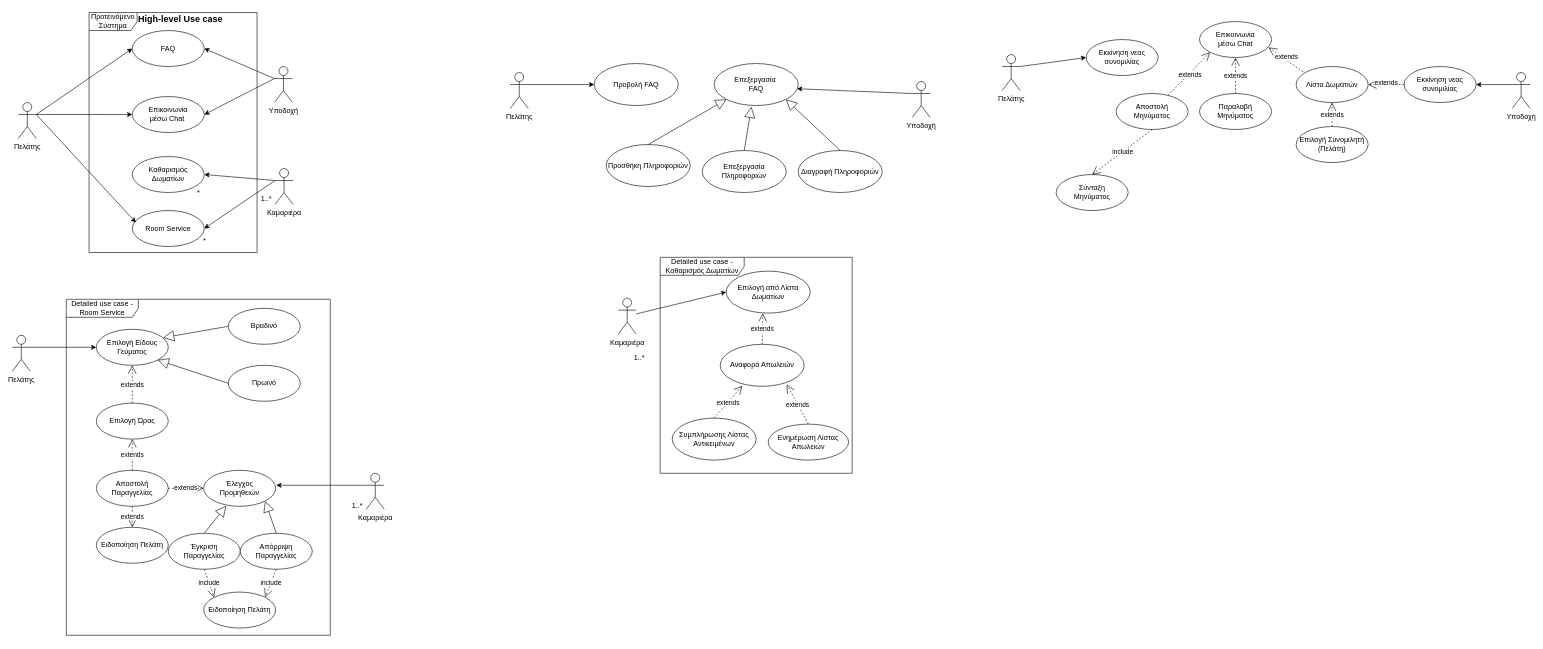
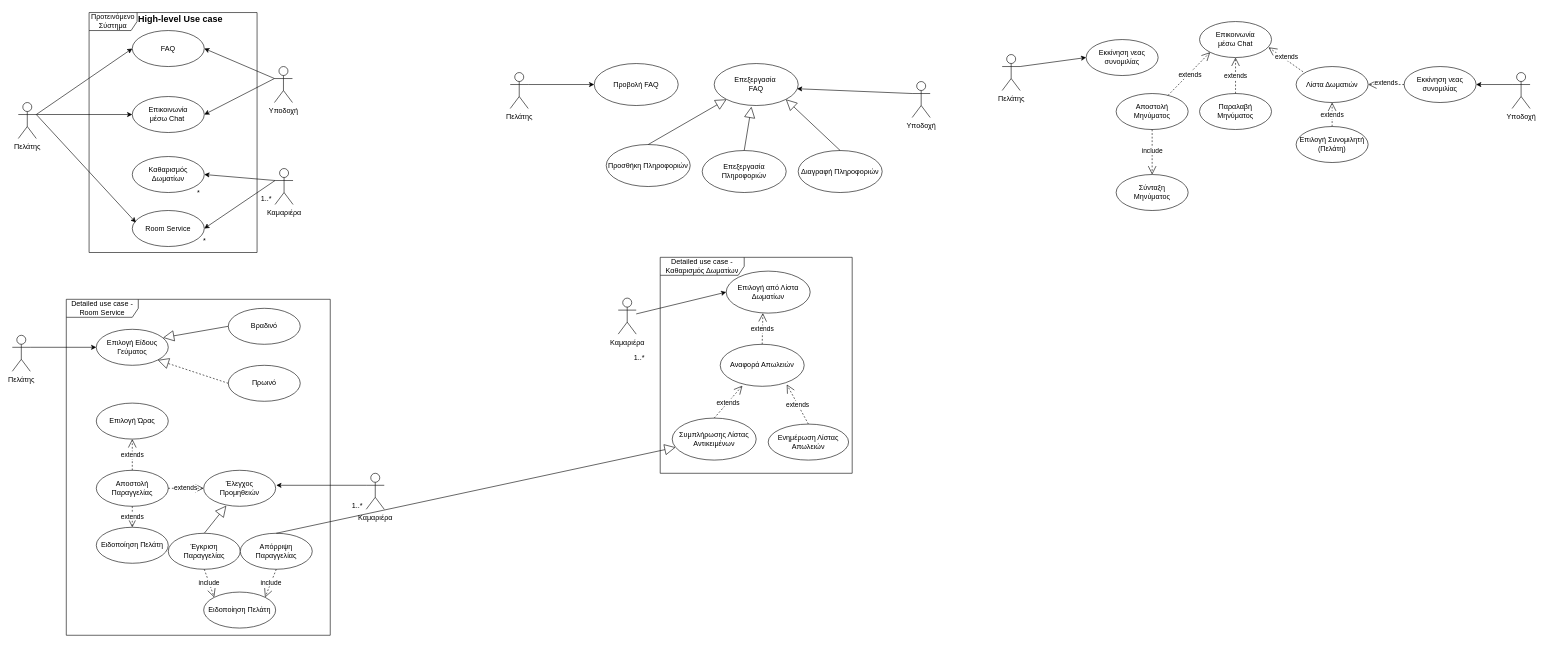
node "Σύνταξη Μηνύματος": moved (1092, 192) -> (1152, 192)
edge "Πρωινό" -> "Επιλογή Είδους Γεύματος": style solid -> dashed
edge "Επιλογή Ώρας" -> "Επιλογή Είδους Γεύματος": removed, label "extends"
edge "Απόρριψη Παραγγελίας" -> "Έλεγχος Προμηθειών": now "Απόρριψη Παραγγελίας" -> "Συμπλήρωσης Λίστας Αντικειμένων"
